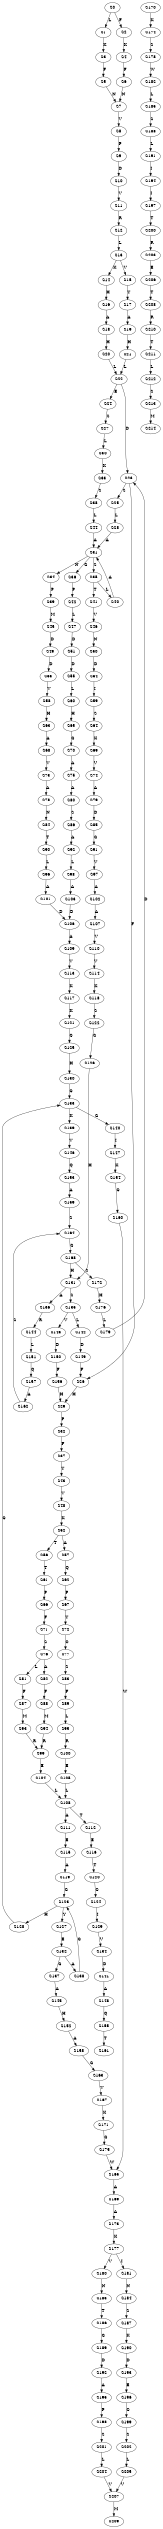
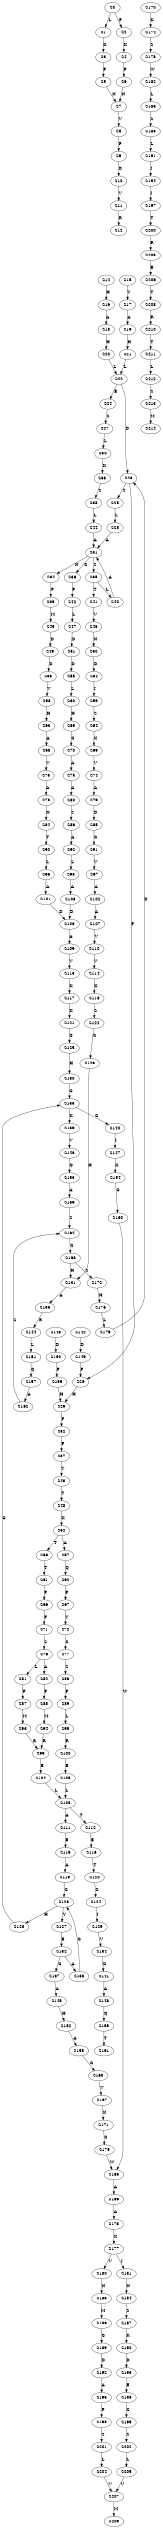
node "S13": removed
node "S135": removed
edge "S43" -> "S48": label "V" -> "T"
edge "S183" -> "S186": label "T" -> "M"
